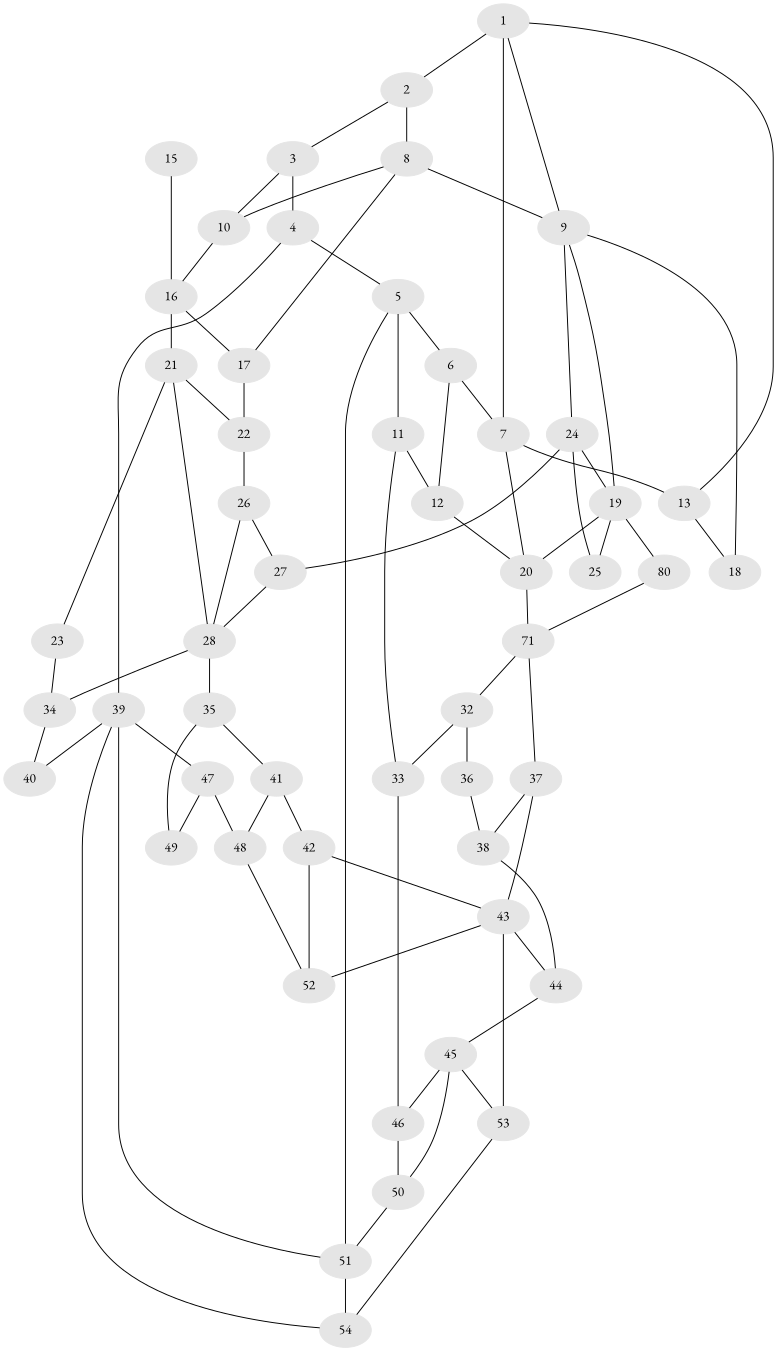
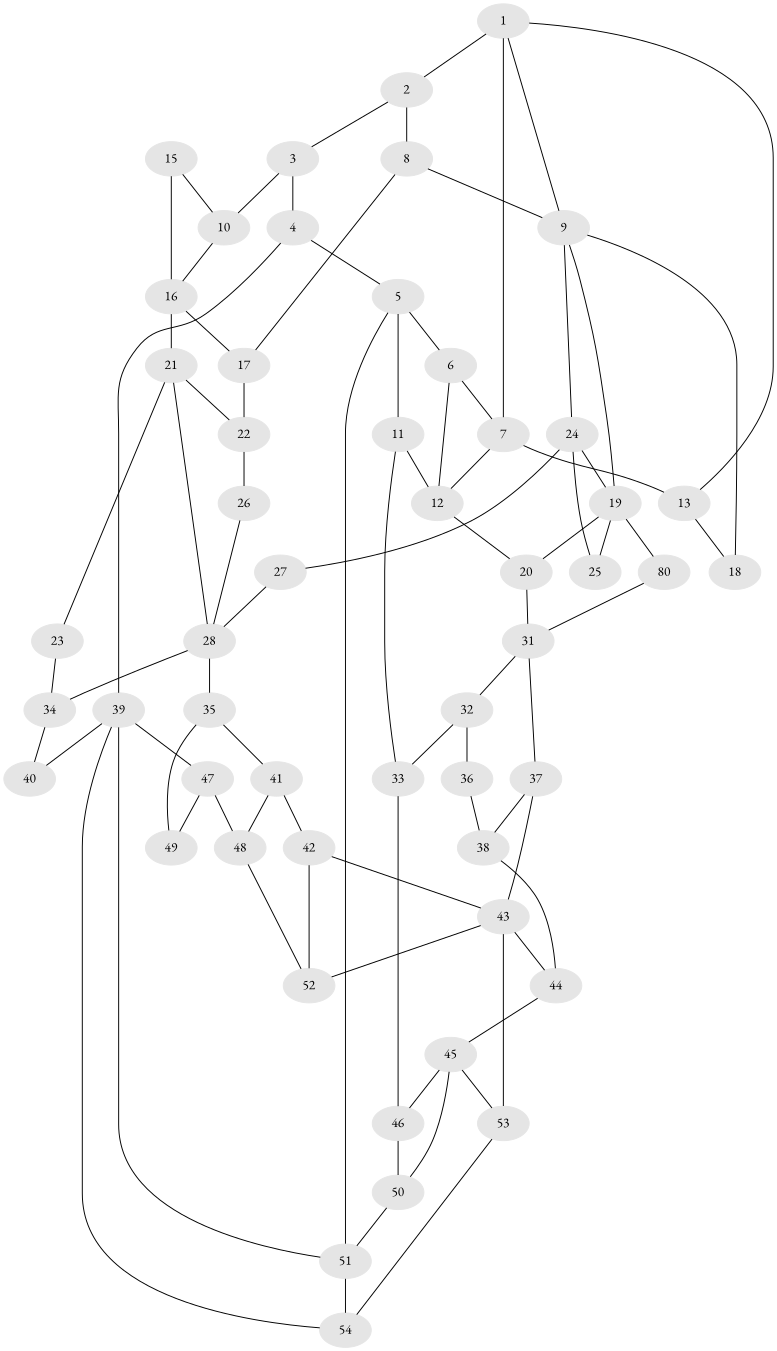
edge "8" -- "10": now "15" -- "10"
edge "7" -- "20": now "7" -- "12"
edge "26" -- "27": removed
node "71": label "71" -> "31"
